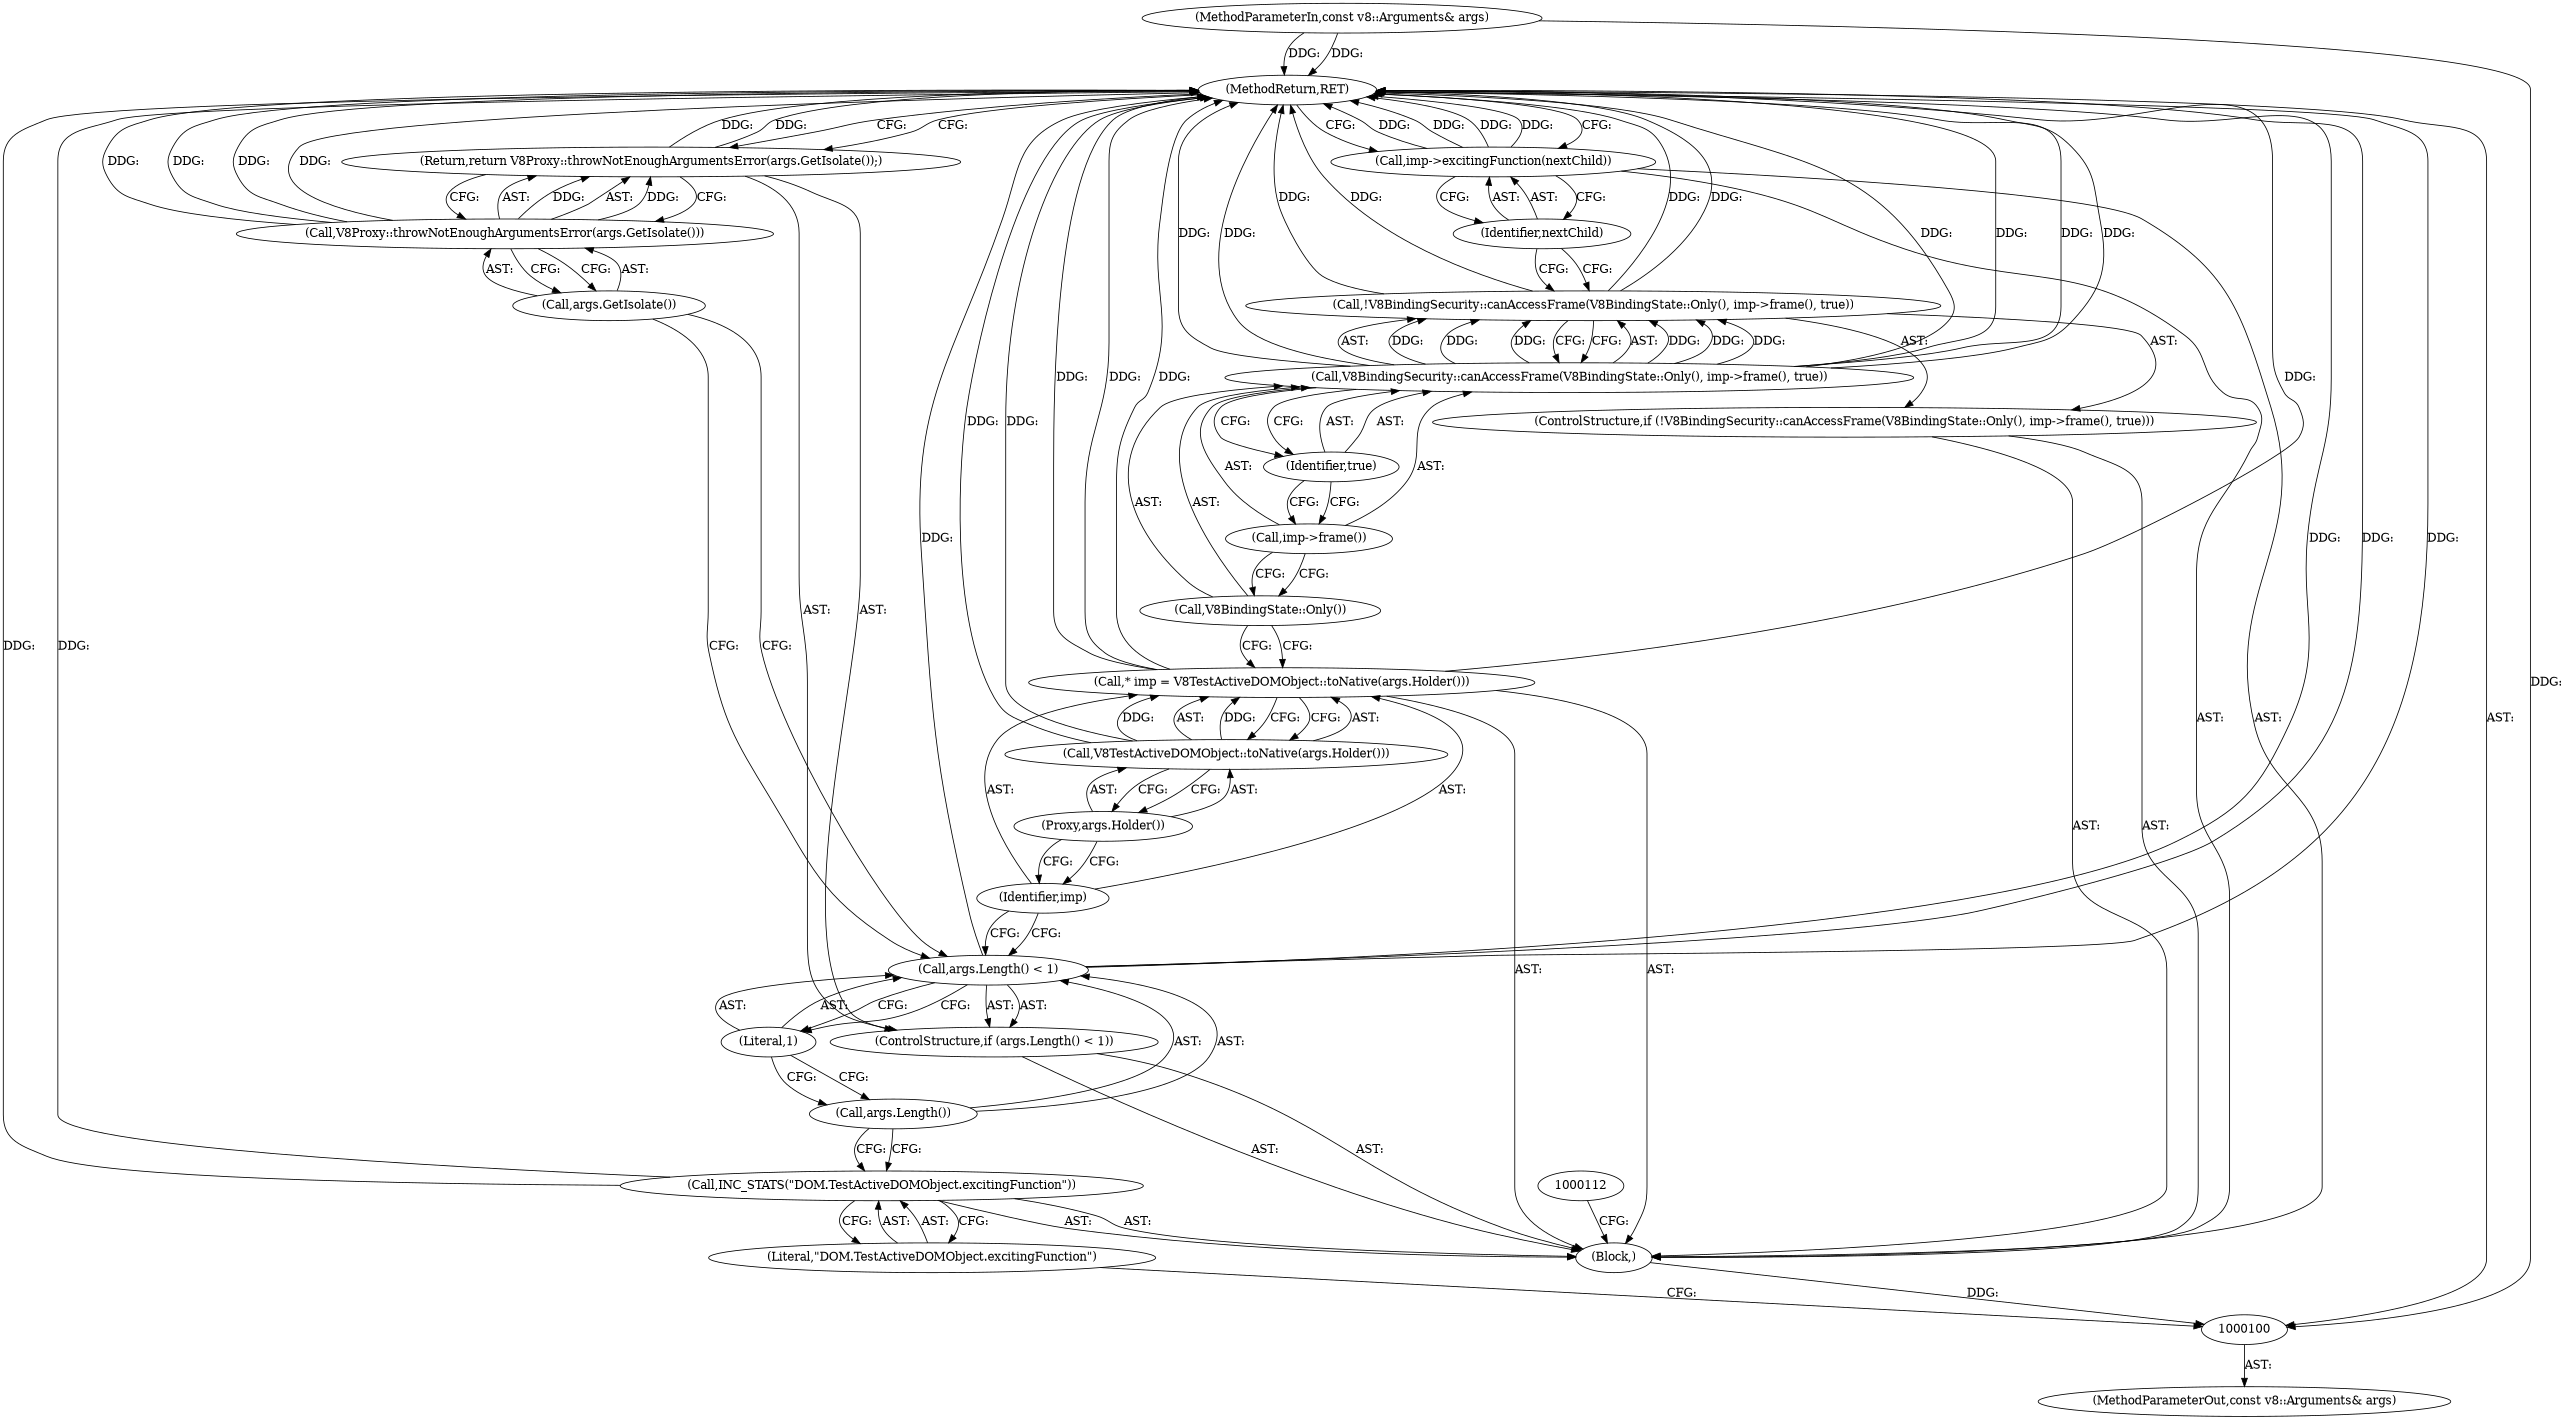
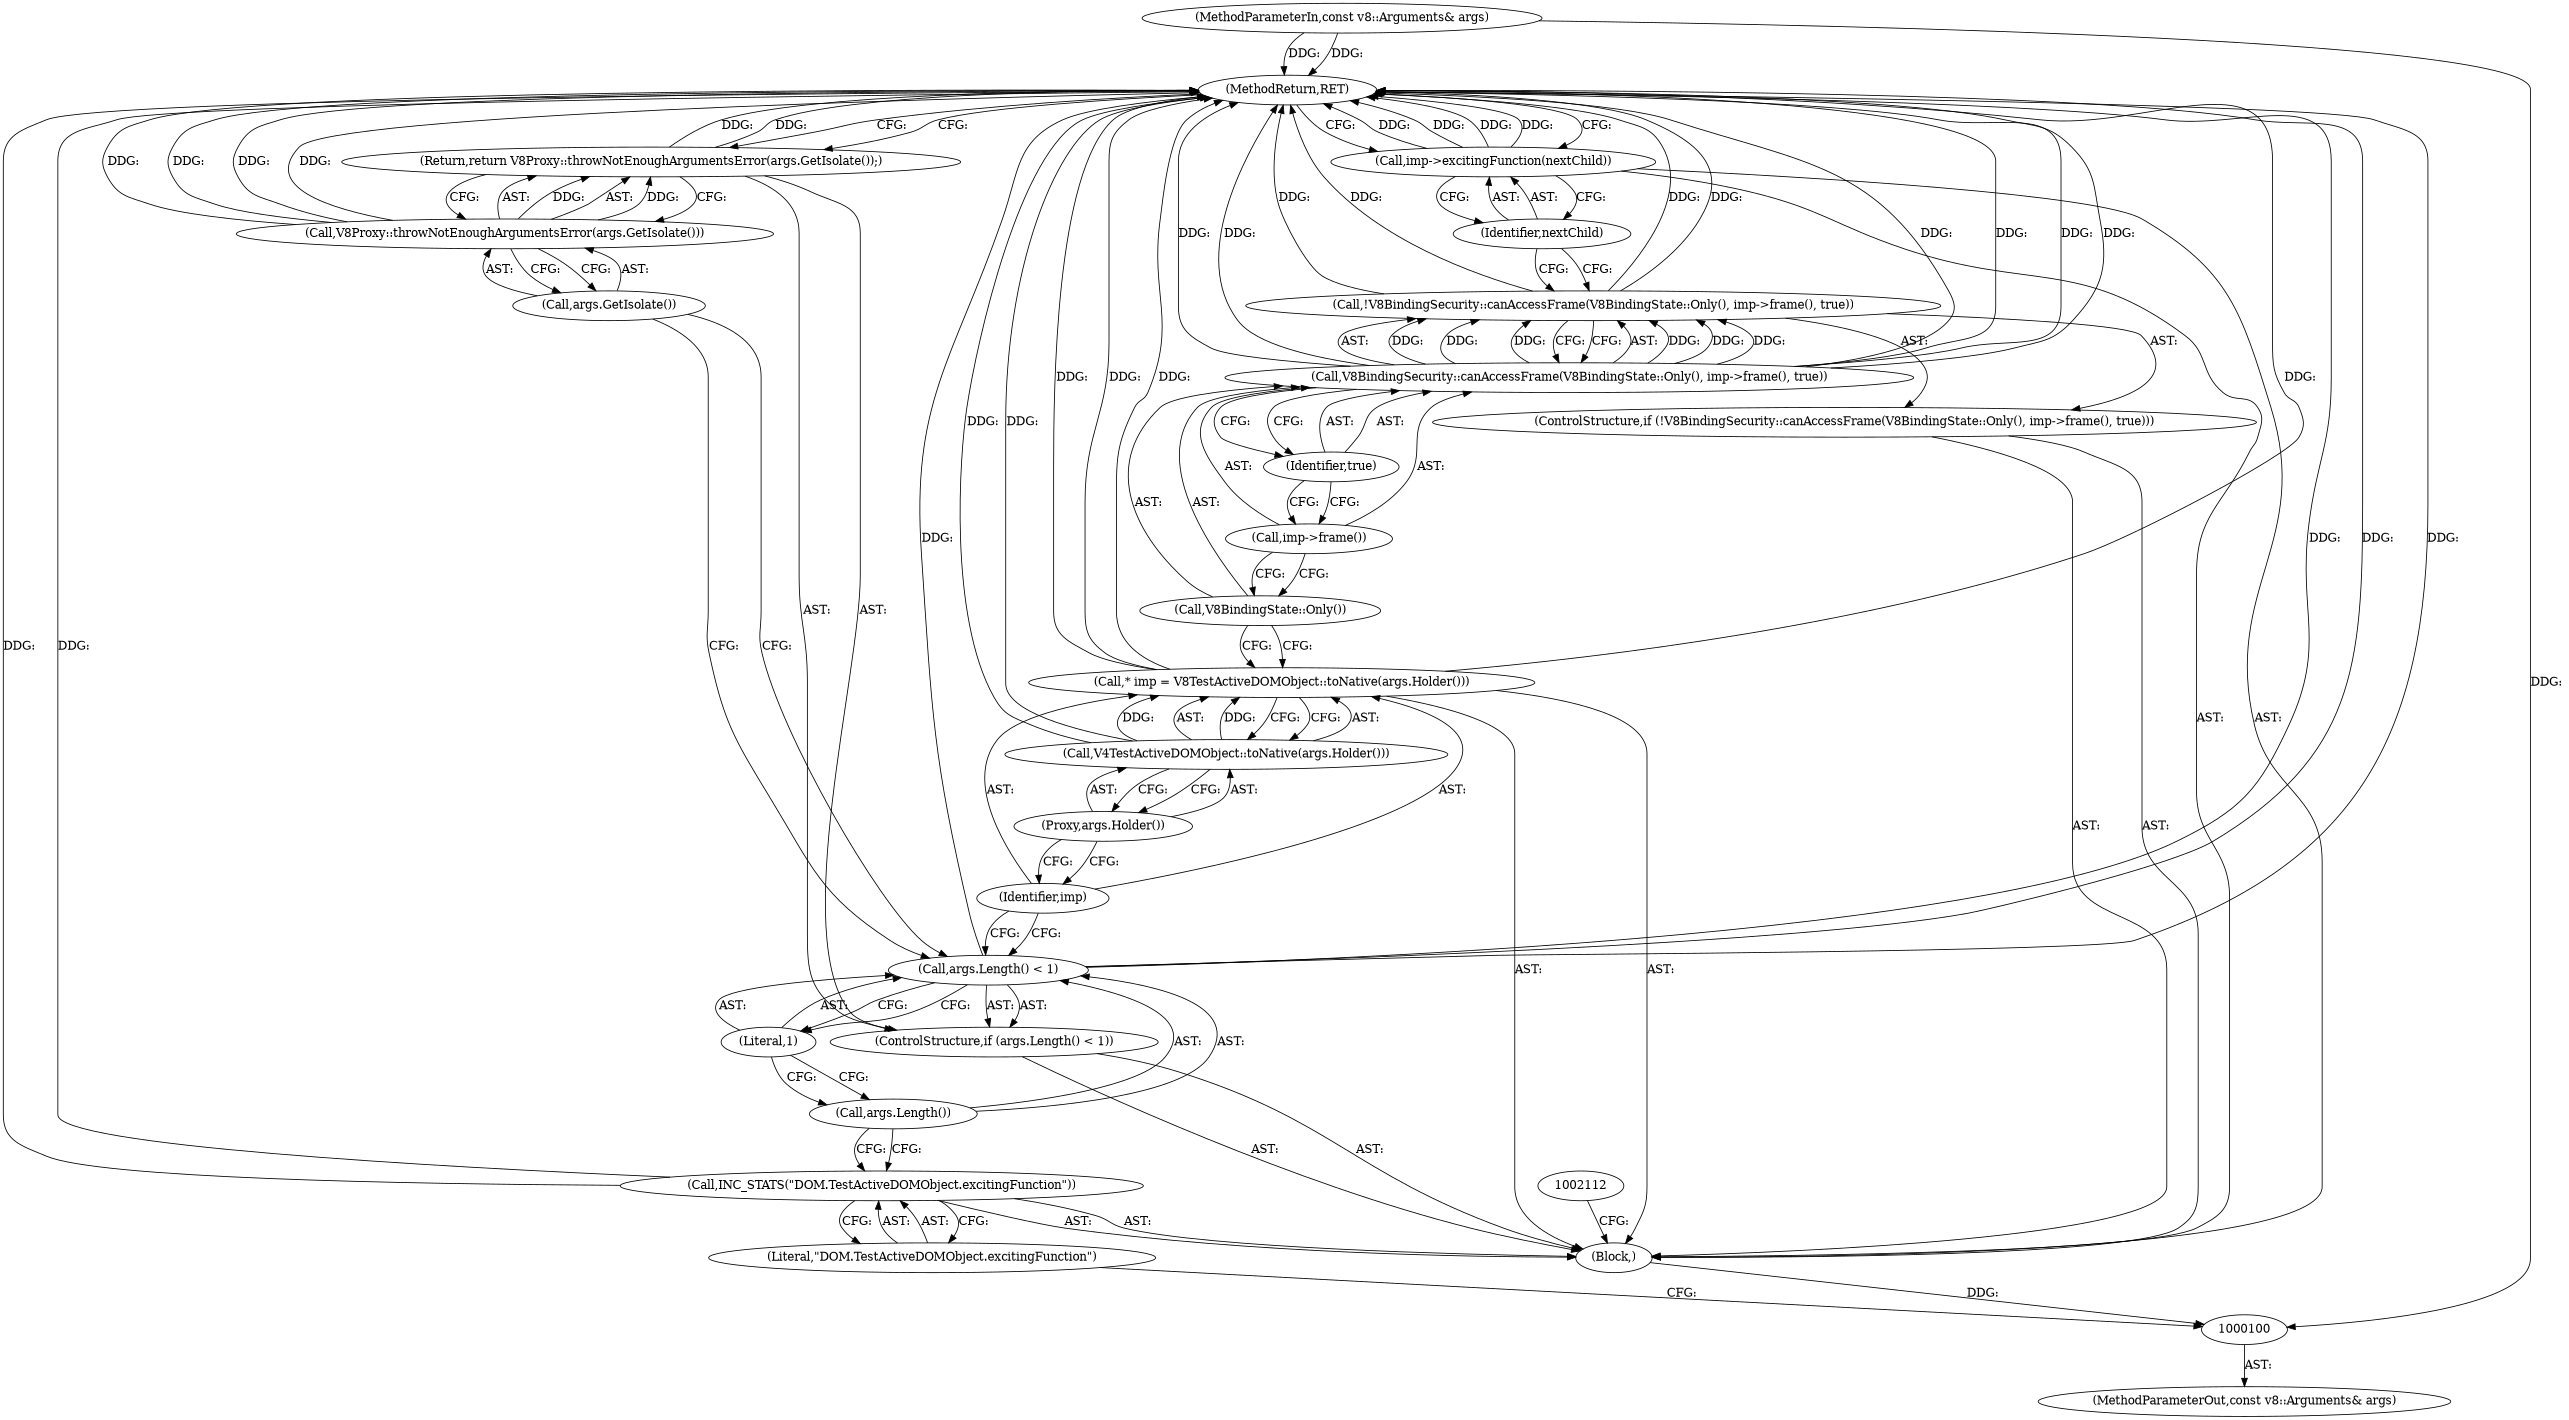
edge "(MethodReturn,RET)" -> "1000100": removed, label "AST:"
node "(Call,V8TestActiveDOMObject::toNative(args.Holder()))": label "(Call,V8TestActiveDOMObject::toNative(args.Holder()))" -> "(Call,V4TestActiveDOMObject::toNative(args.Holder()))"
node "1000112": label "1000112" -> "1002112"
